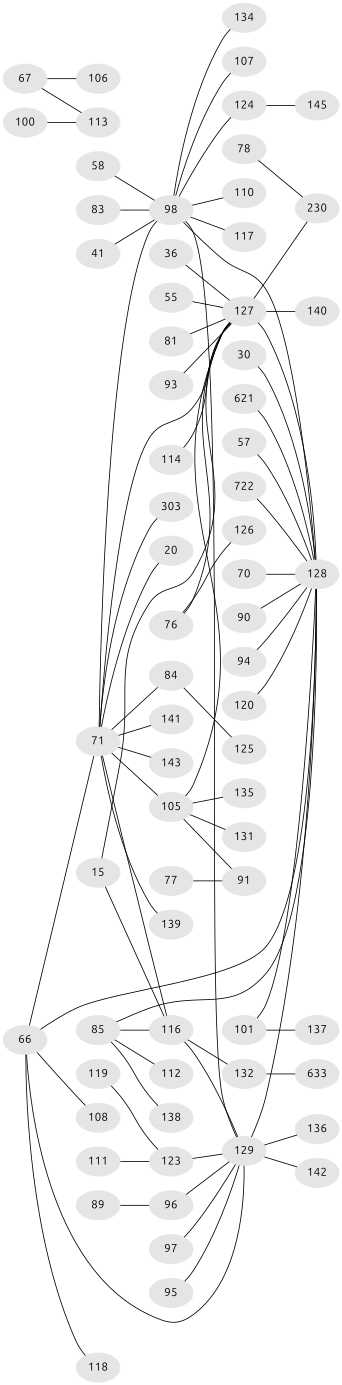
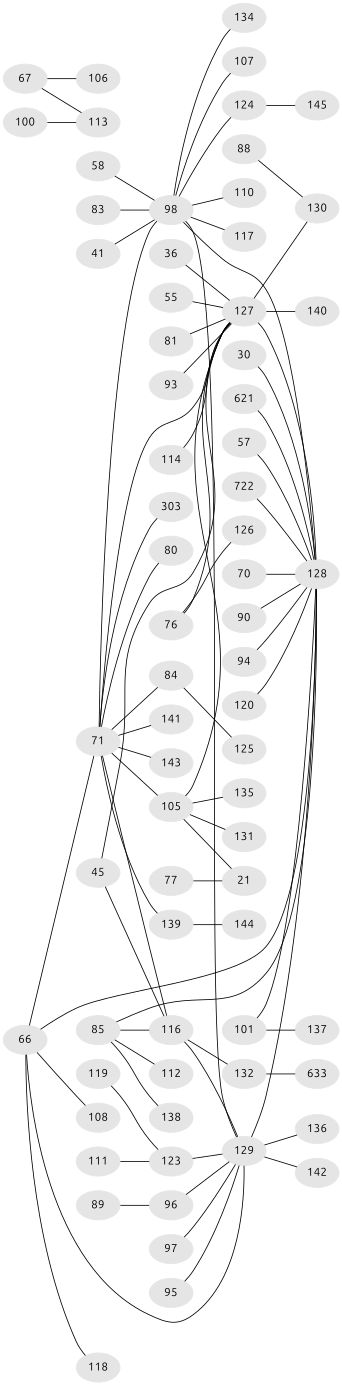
node "78": label "78" -> "88"
node "230": label "230" -> "130"
node "20": label "20" -> "80"
node "15": label "15" -> "45"
node "91": label "91" -> "21"
node "144": added
